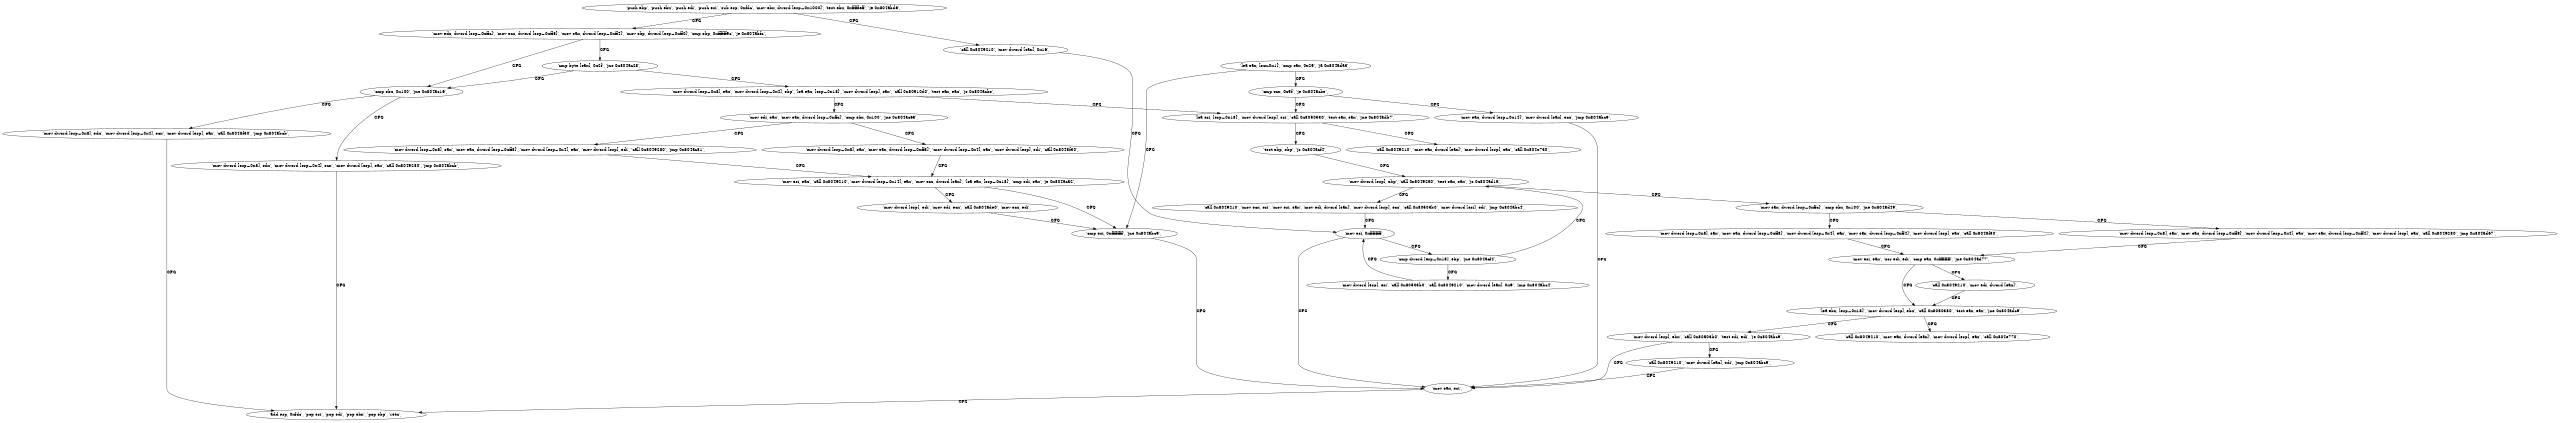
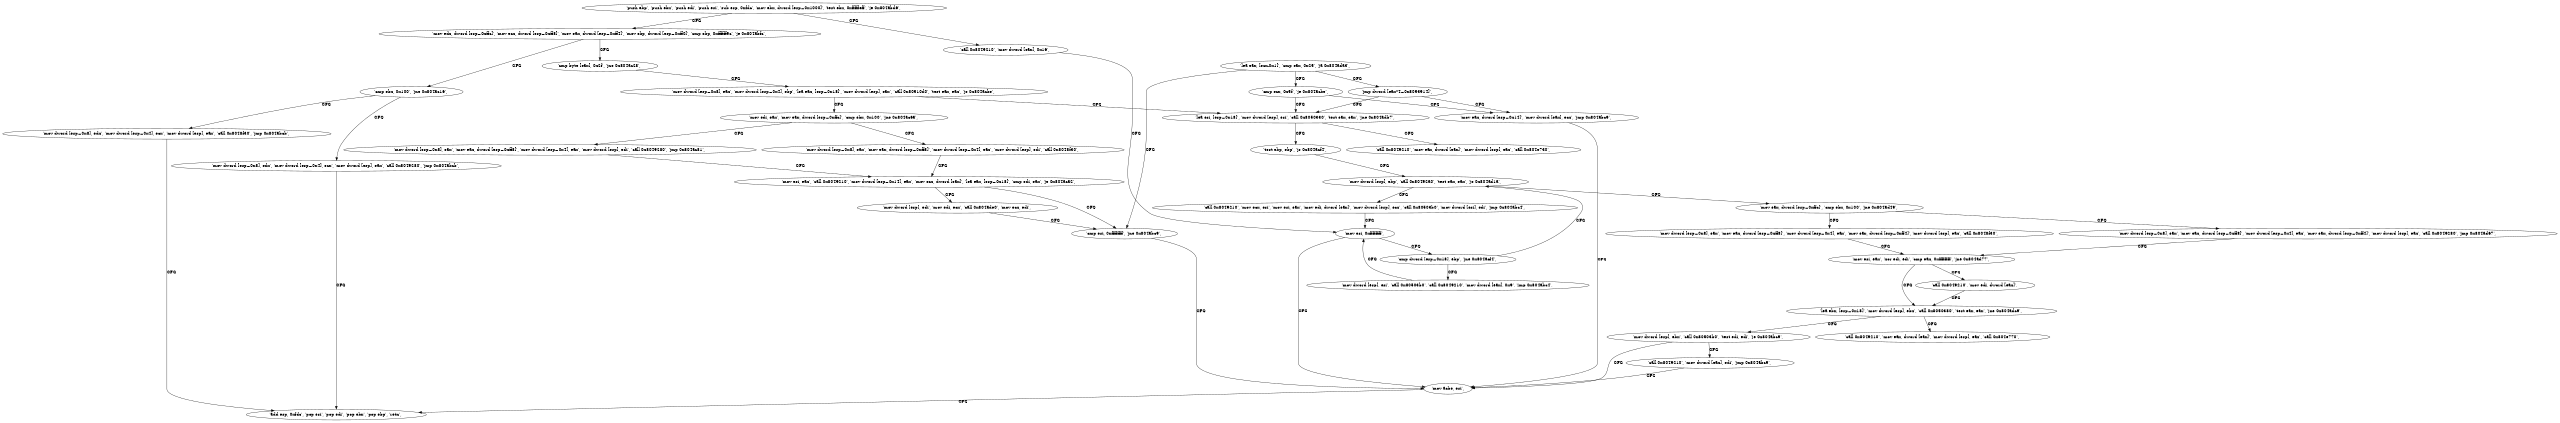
edge "'cmp byte [eax], 0x2f', 'jne 0x804ac28'," -> "'cmp ebx, 0x100', 'jne 0x804ac16',": removed, label "CFG"
node "'jmp dword [eax*4+0x8053914]',": added
node "'mov eax, esi',": label "'mov eax, esi'," -> "'mov acbe, esi',"
